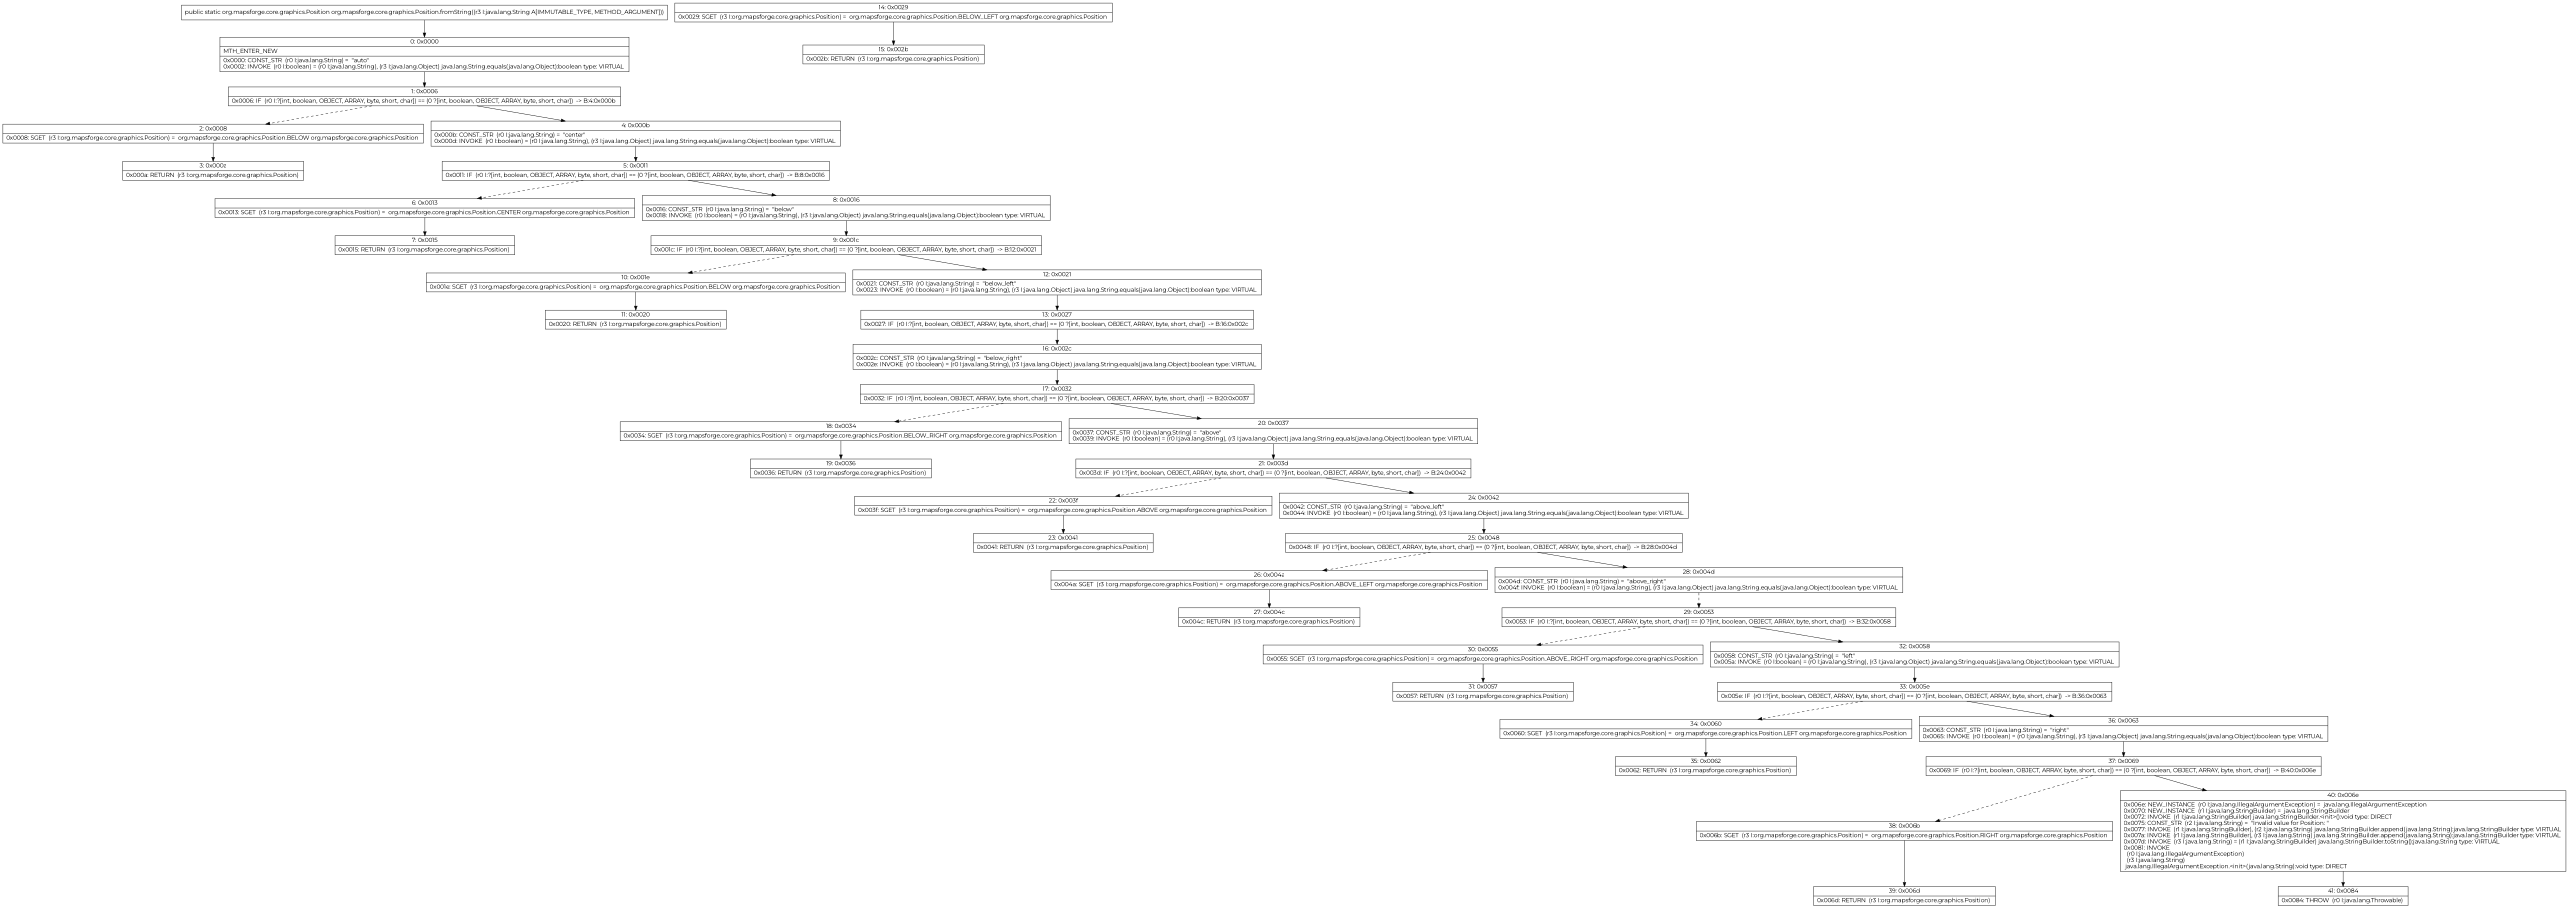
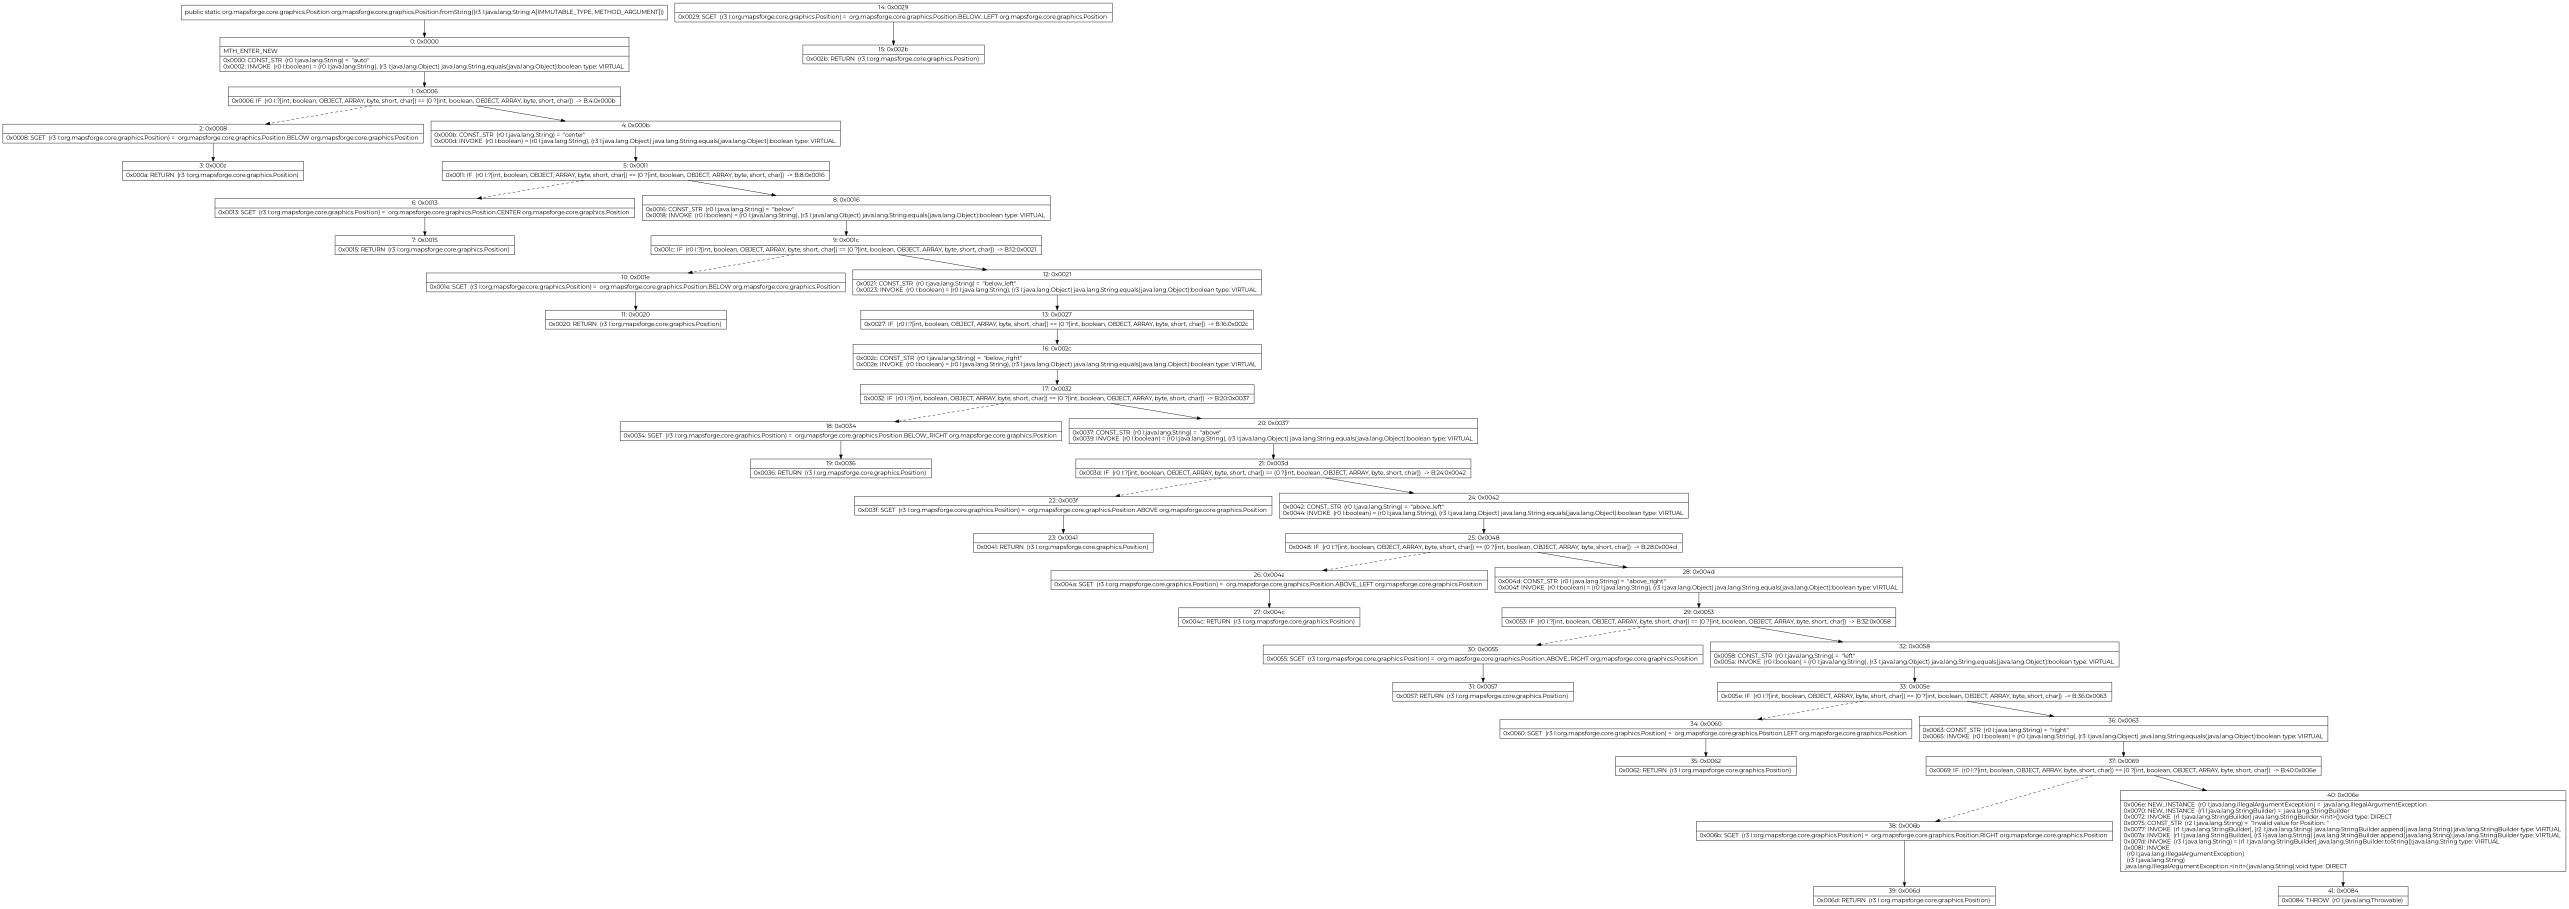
edge "28: 0x004d" -> "29: 0x0053": style dashed -> solid
